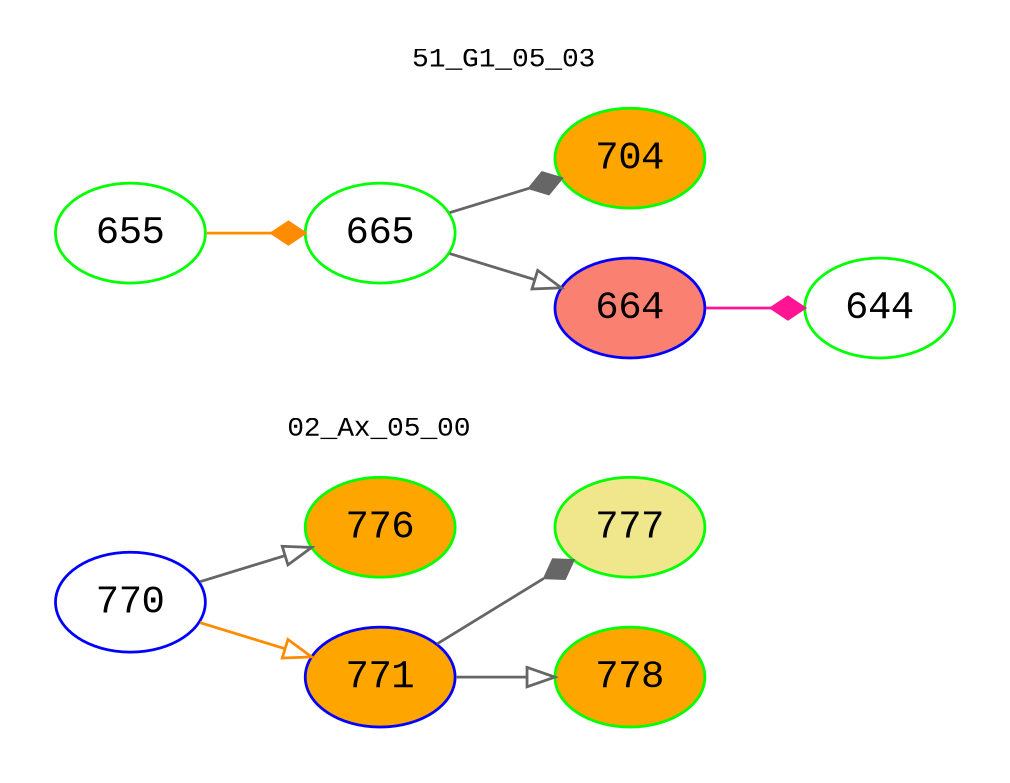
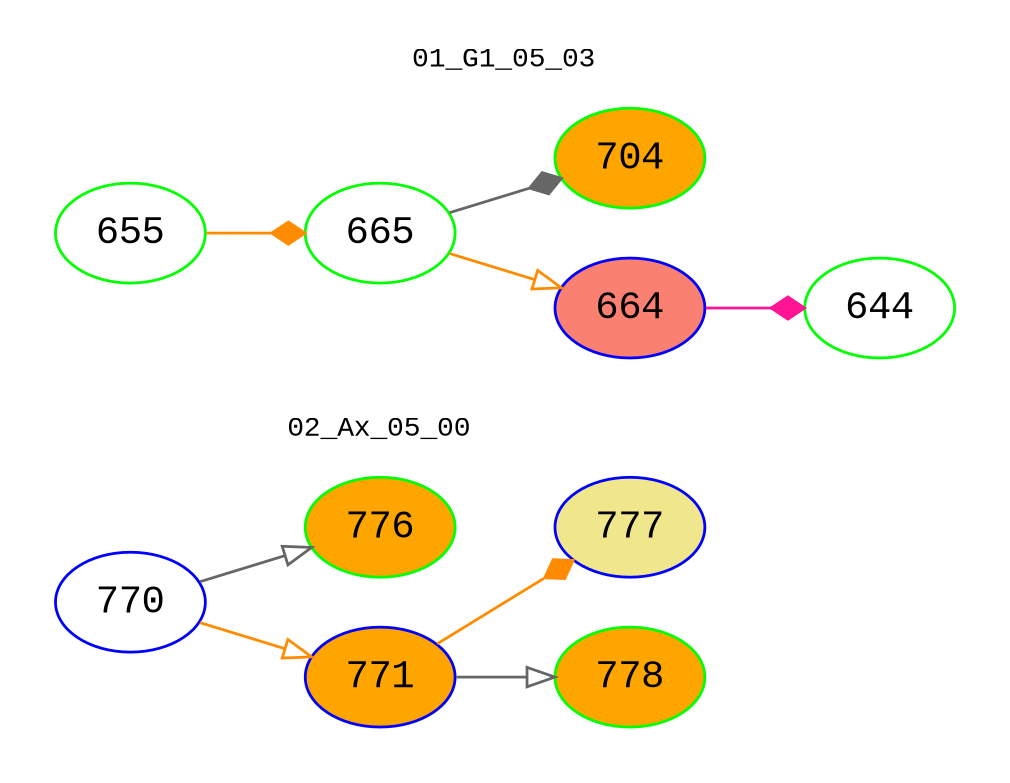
cluster "51_G1_05_03": label "51_G1_05_03" -> "01_G1_05_03"
edge "665" -> "664": color gray40 -> darkorange
node "777": color green -> blue
edge "771" -> "777": color gray40 -> darkorange
